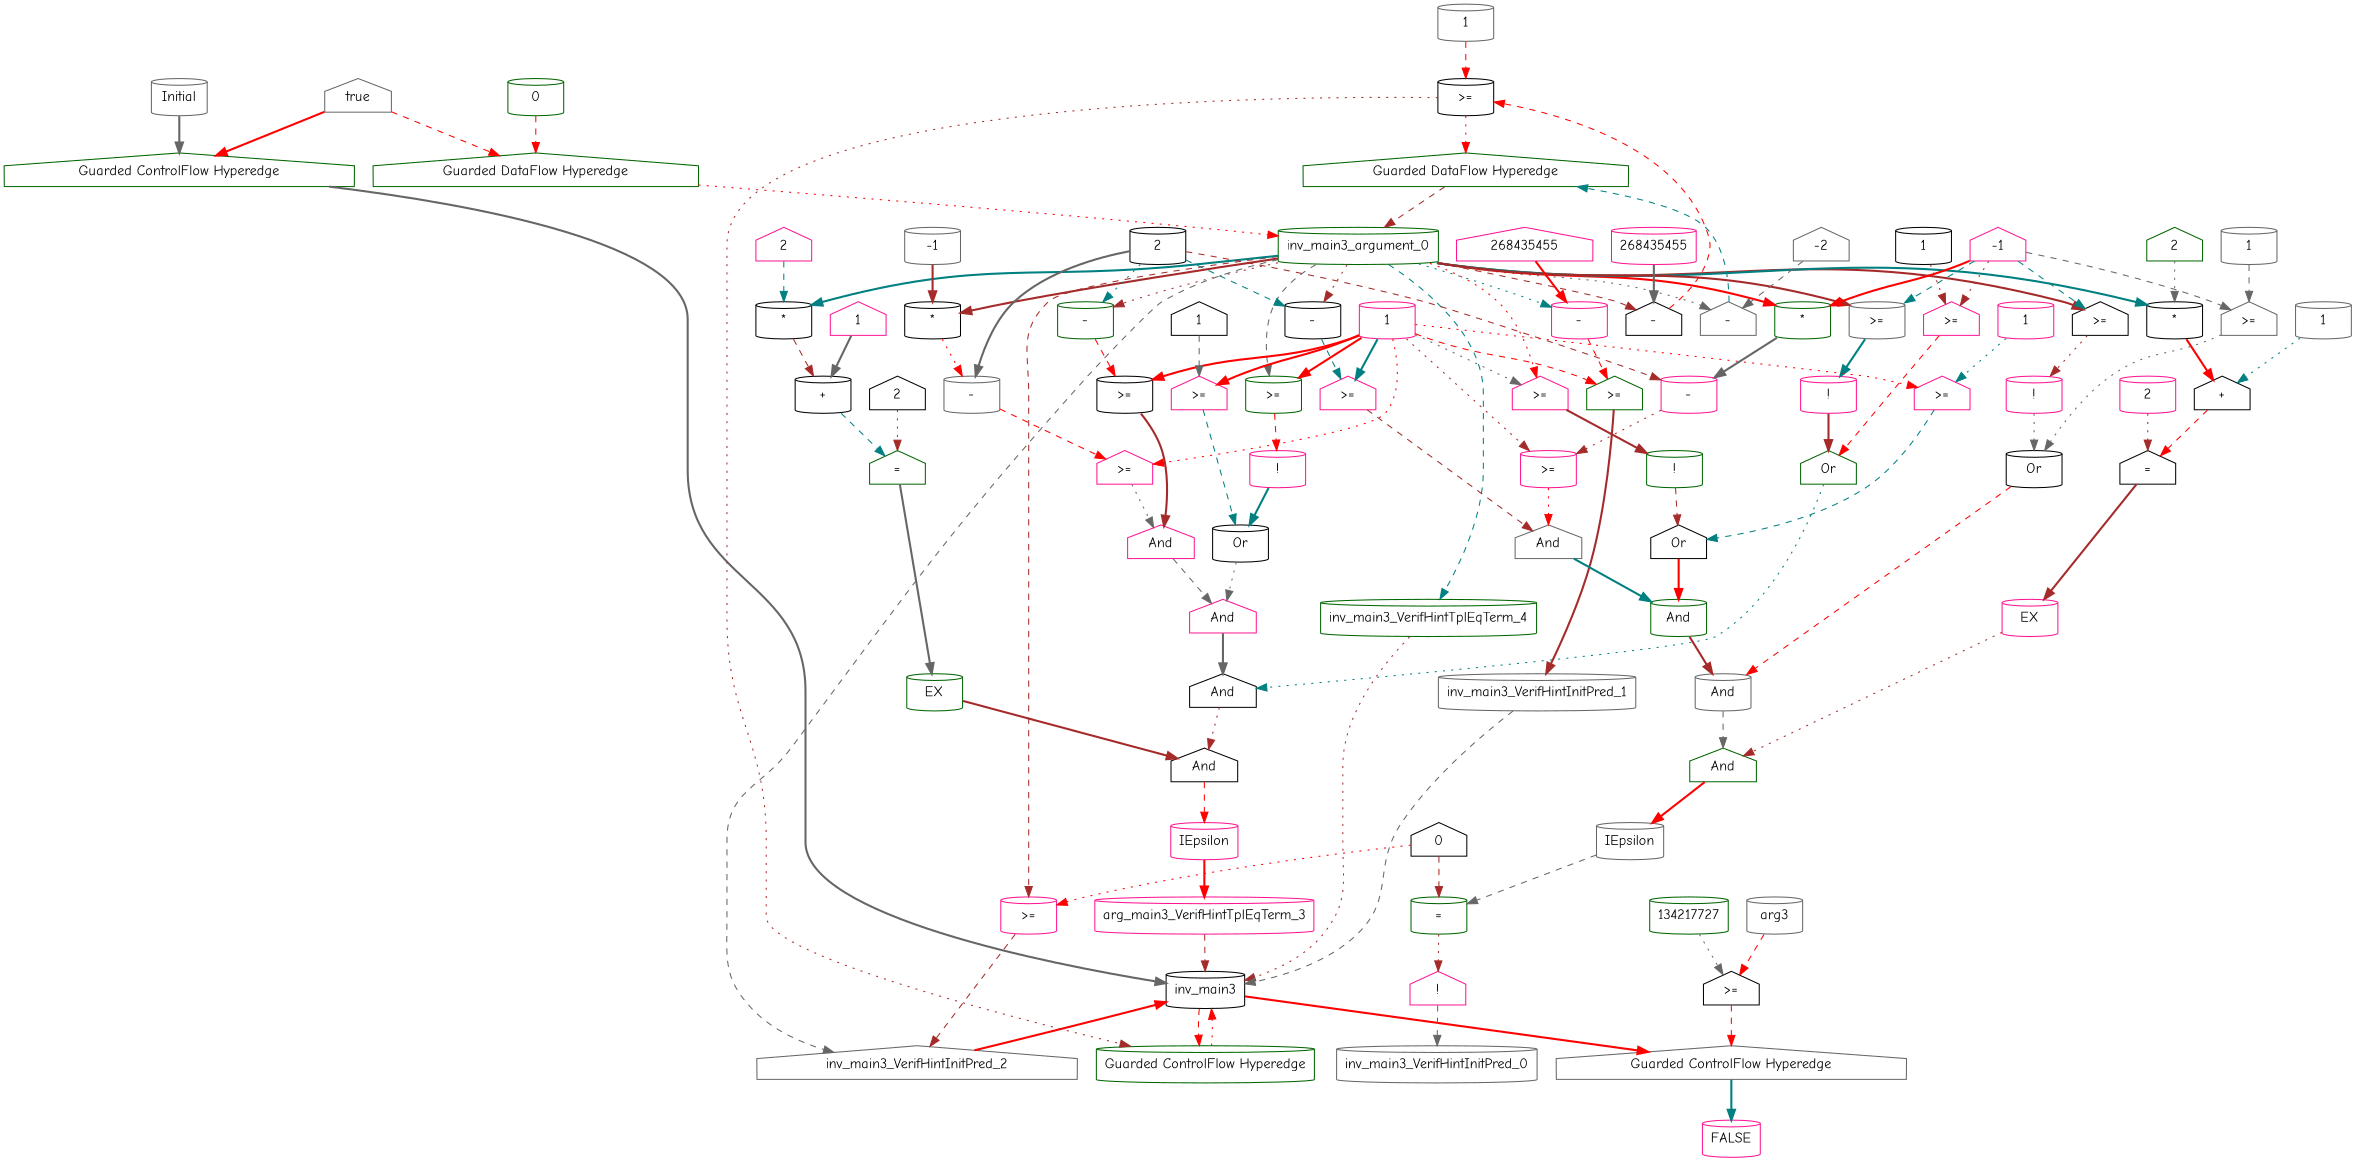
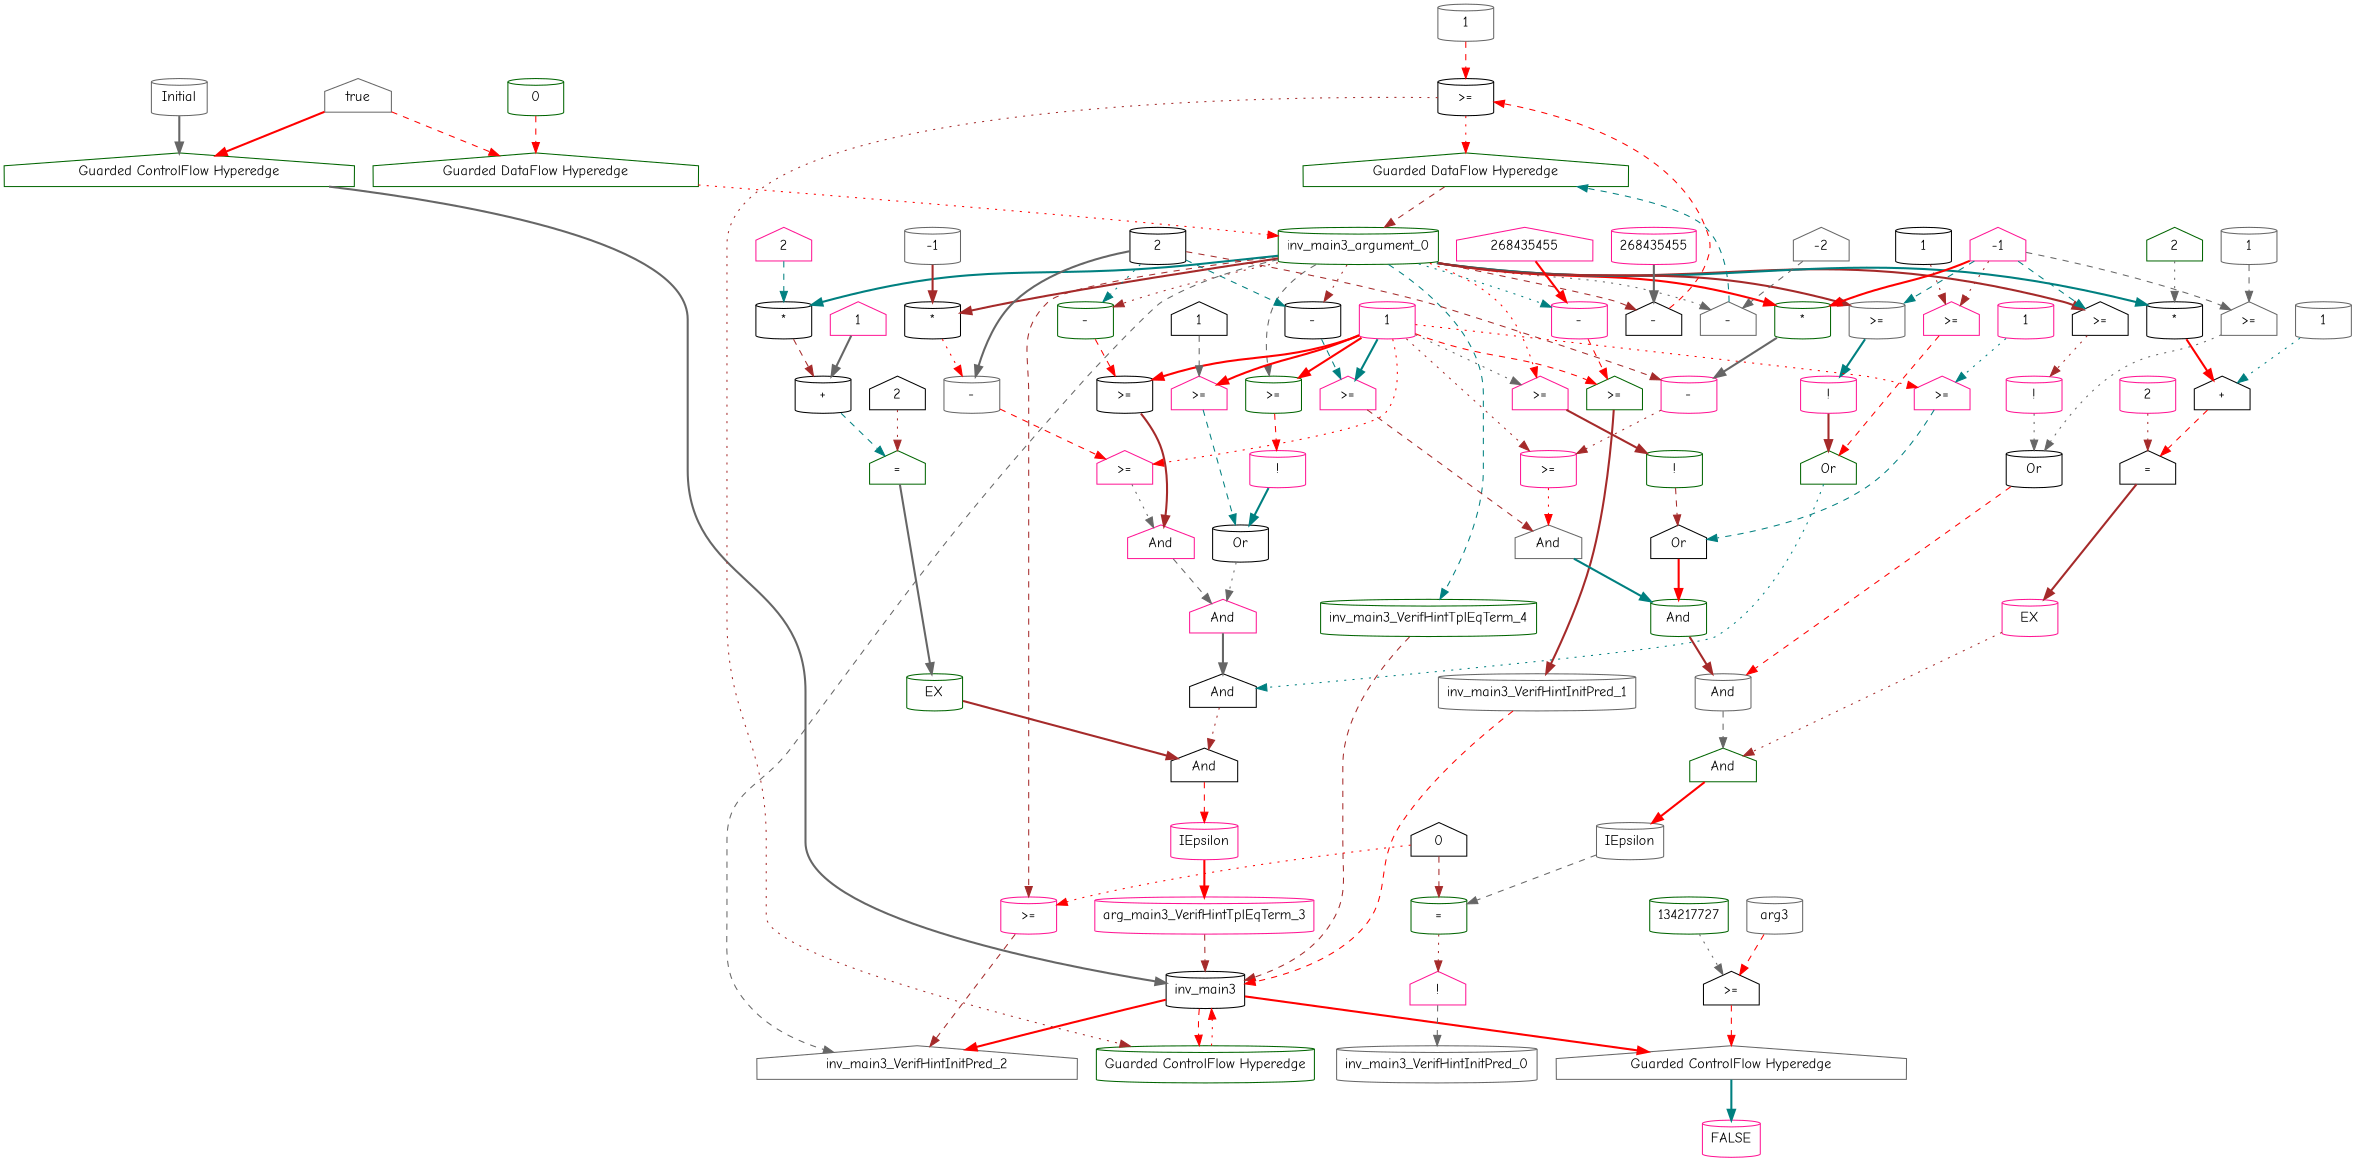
edge "inv_main3_VerifHintTplEqTerm_4" -> "inv_main3": style dotted -> dashed
edge "inv_main3_VerifHintInitPred_1" -> "inv_main3": color gray40 -> red
edge "inv_main3_VerifHintInitPred_2" -> "inv_main3": reversed
